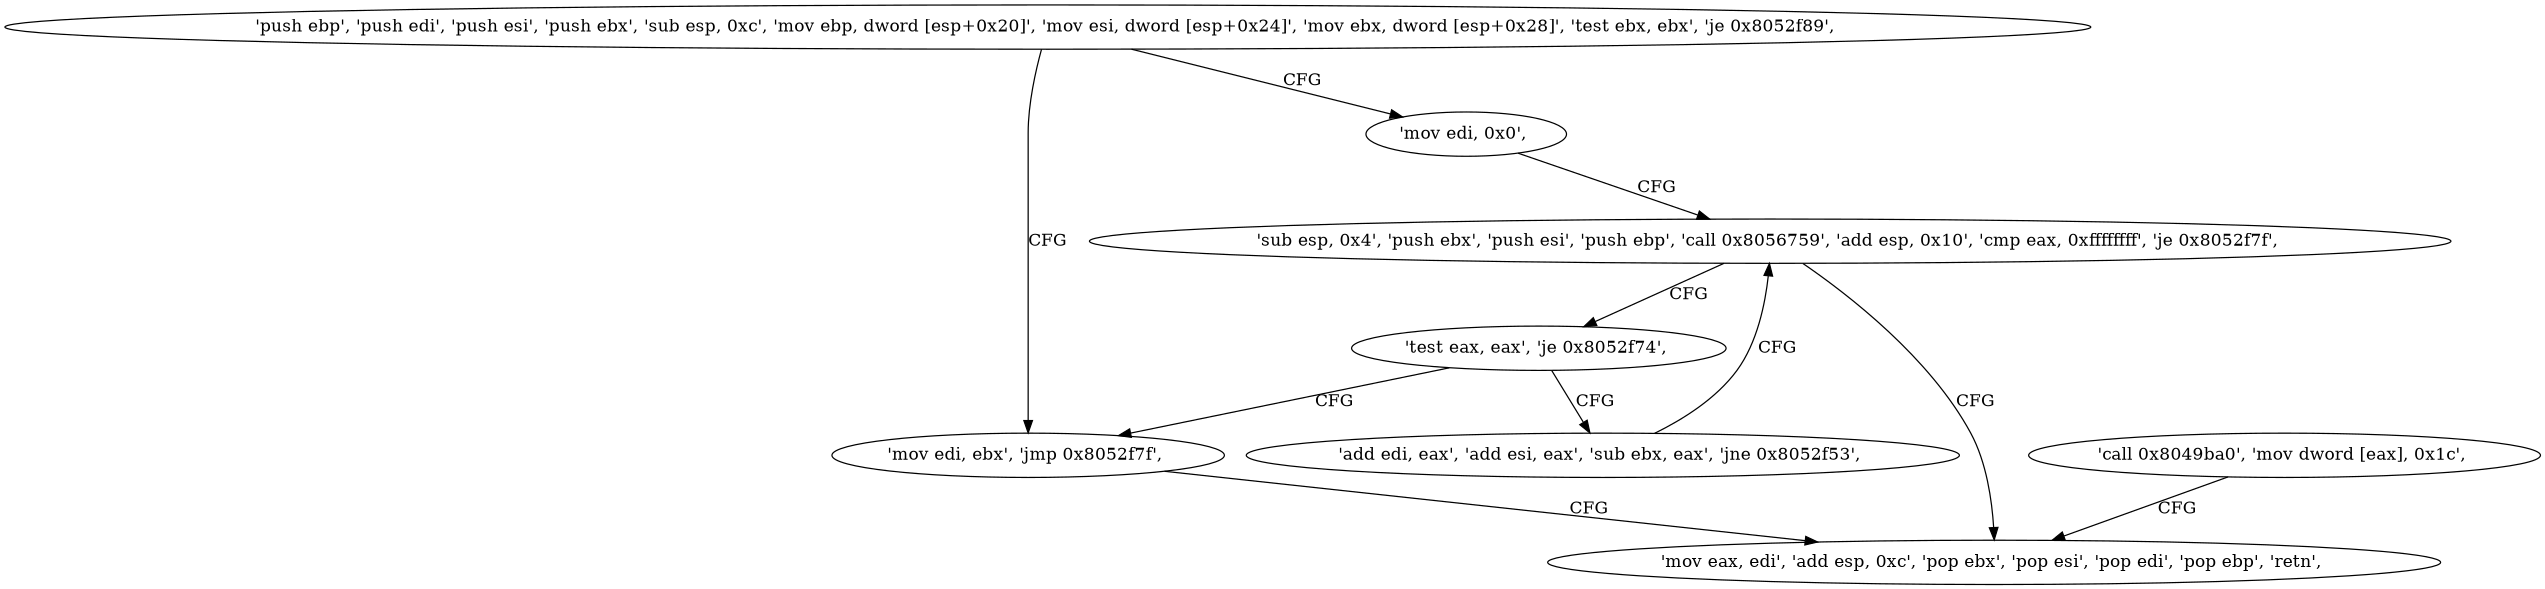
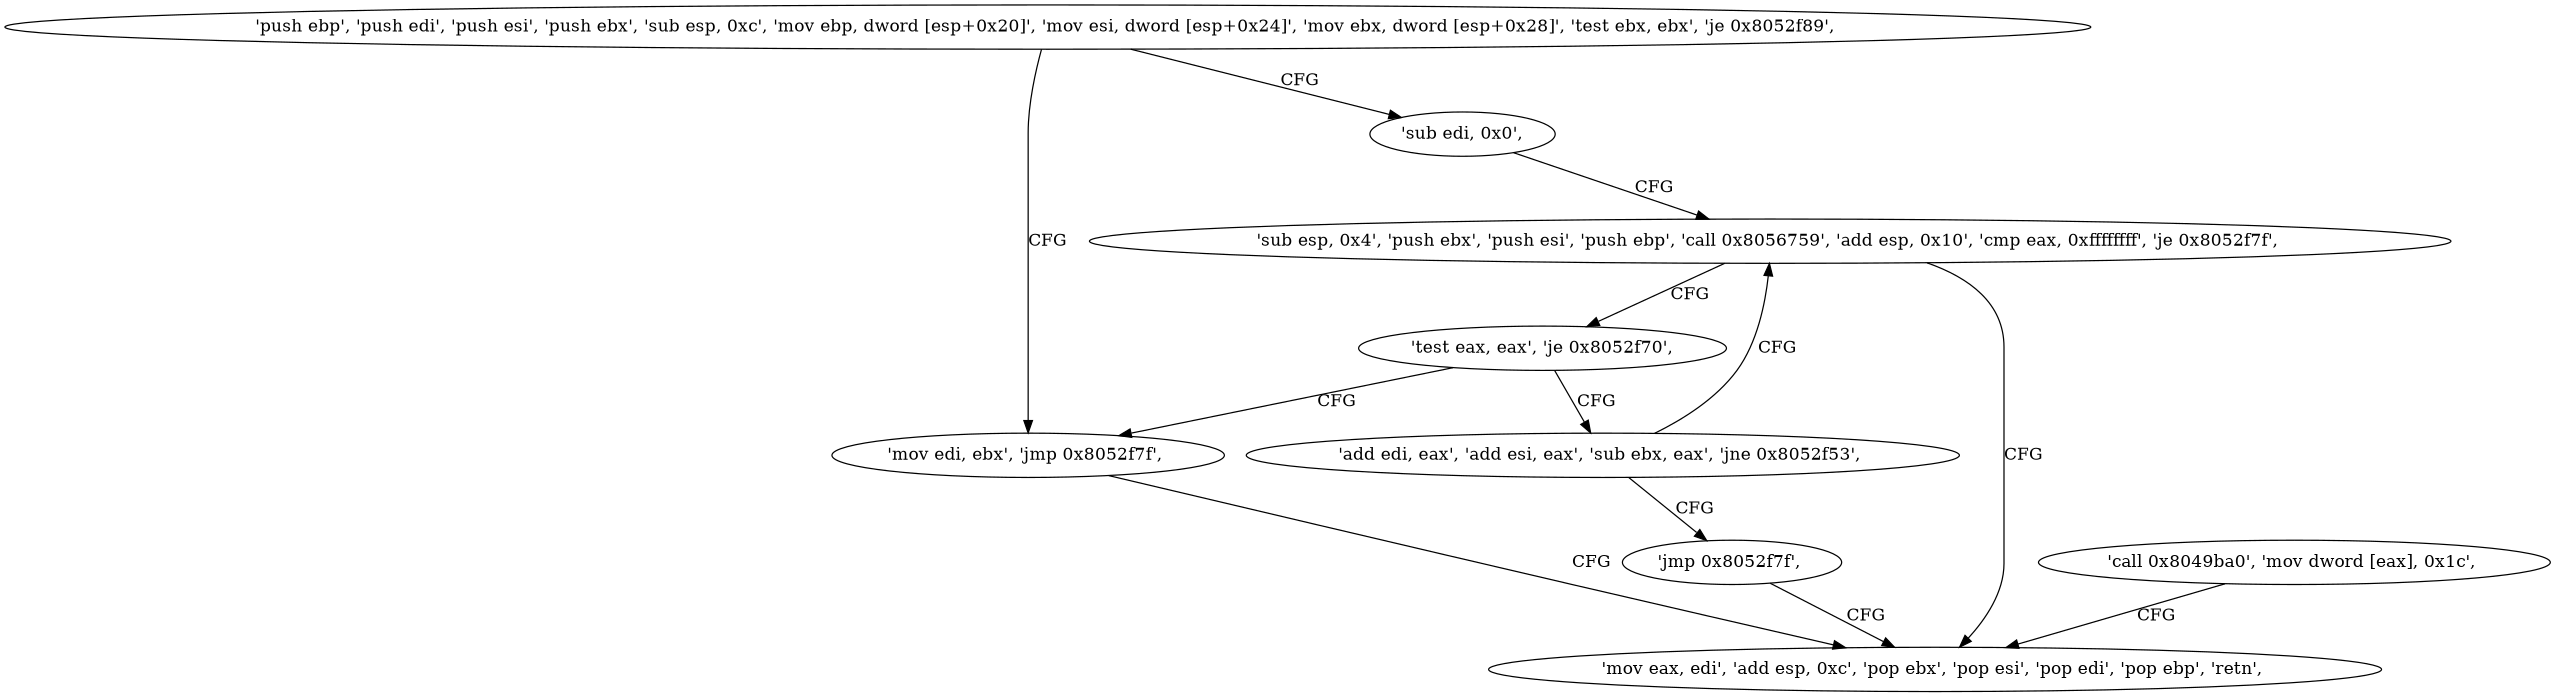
node "'mov edi, 0x0',": label "'mov edi, 0x0'," -> "'sub edi, 0x0',"
node "'test eax, eax', 'je 0x8052f74',": label "'test eax, eax', 'je 0x8052f74'," -> "'test eax, eax', 'je 0x8052f70',"
node "'jmp 0x8052f7f',": added
